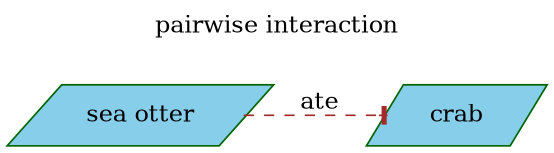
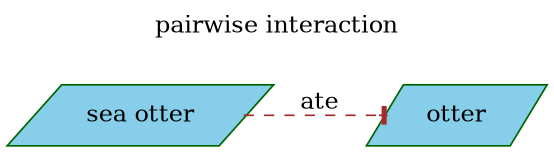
node "crab": label "crab" -> "otter"
